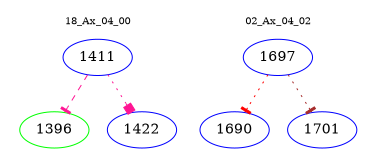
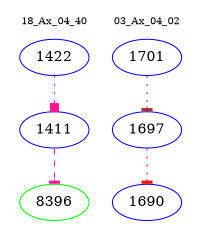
cluster "18_Ax_04_00": label "18_Ax_04_00" -> "18_Ax_04_40"
cluster "02_Ax_04_02": label "02_Ax_04_02" -> "03_Ax_04_02"
edge "1411" -> "1422": reversed
edge "1697" -> "1701": reversed
node "1396": label "1396" -> "8396"
